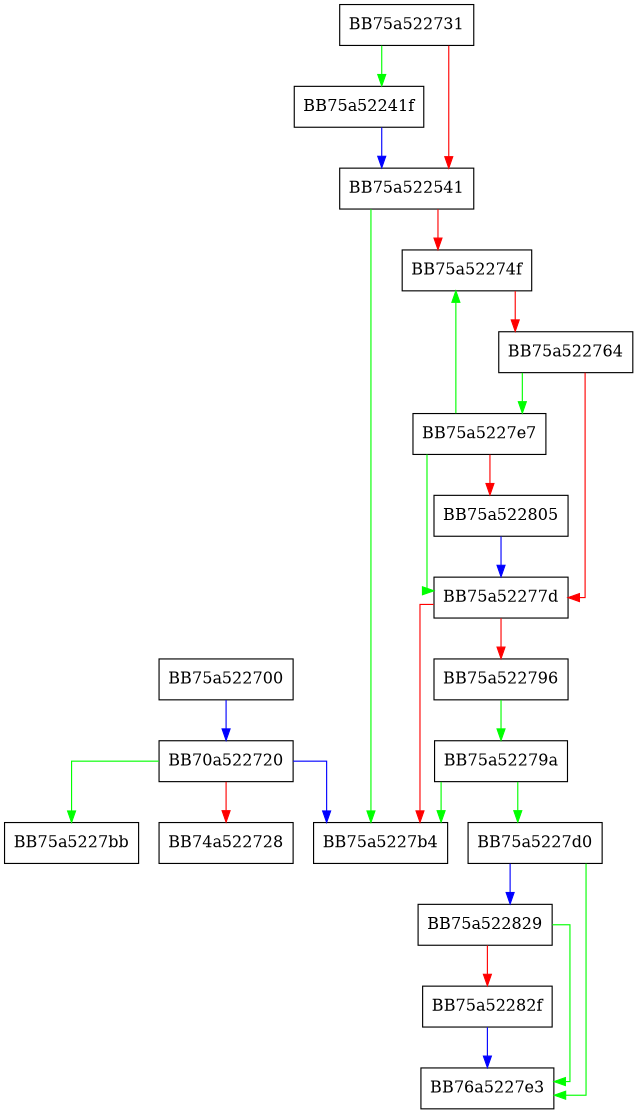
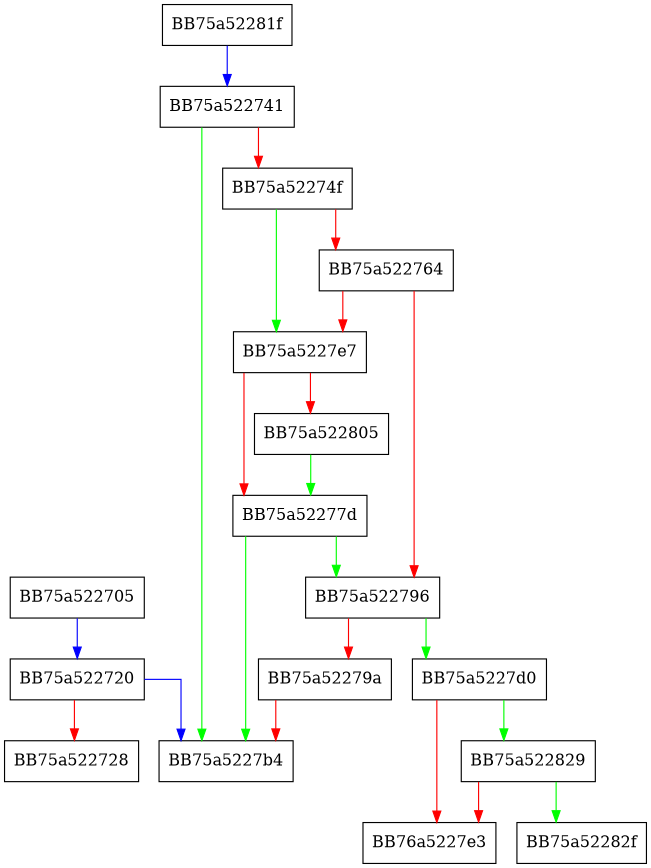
node "BB75a522731": removed
node "BB75a52241f": label "BB75a52241f" -> "BB75a52281f"
node "BB75a522541": label "BB75a522541" -> "BB75a522741"
edge "BB75a5227e7" -> "BB75a52274f": reversed
edge "BB75a522764" -> "BB75a5227e7": color green -> red
edge "BB75a522764" -> "BB75a52277d": now "BB75a522764" -> "BB75a522796"
edge "BB75a5227e7" -> "BB75a52277d": color green -> red
edge "BB75a522805" -> "BB75a52277d": color blue -> green
edge "BB75a52277d" -> "BB75a522796": color red -> green
node "BB75a522700": label "BB75a522700" -> "BB75a522705"
edge "BB75a52277d" -> "BB75a5227b4": color red -> green
edge "BB75a522796" -> "BB75a52279a": color green -> red
node "BB70a522720": label "BB70a522720" -> "BB75a522720"
edge "BB75a52279a" -> "BB75a5227b4": color green -> red
edge "BB75a52279a" -> "BB75a5227d0": now "BB75a522796" -> "BB75a5227d0"
node "BB75a5227bb": removed
node "BB74a522728": label "BB74a522728" -> "BB75a522728"
edge "BB75a5227d0" -> "BB75a522829": color blue -> green
edge "BB75a522829" -> "BB75a52282f": color red -> green
edge "BB75a5227d0" -> "BB76a5227e3": color green -> red
edge "BB75a522829" -> "BB76a5227e3": color green -> red
edge "BB75a52282f" -> "BB76a5227e3": removed
